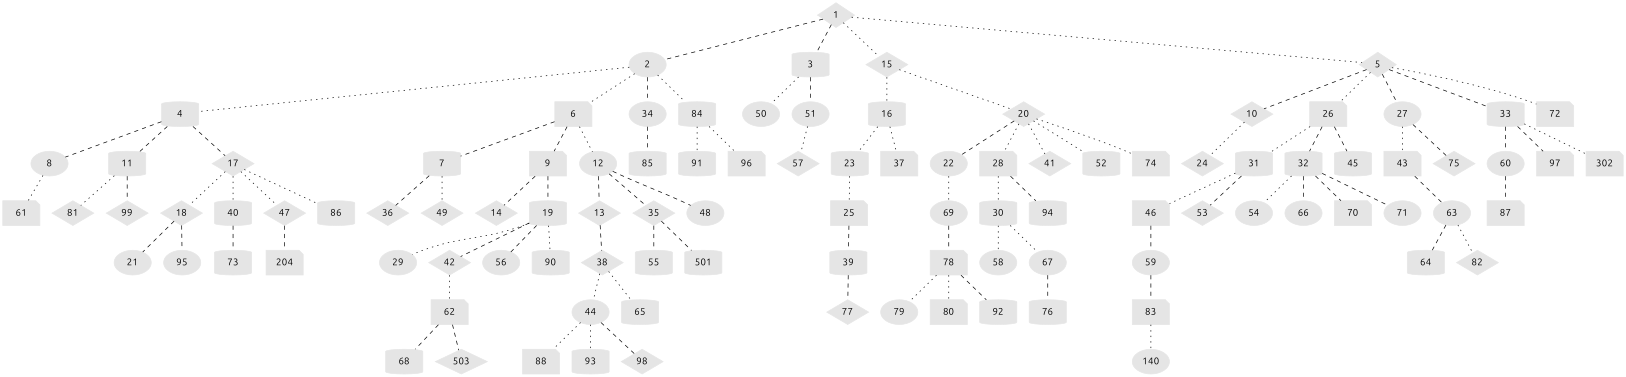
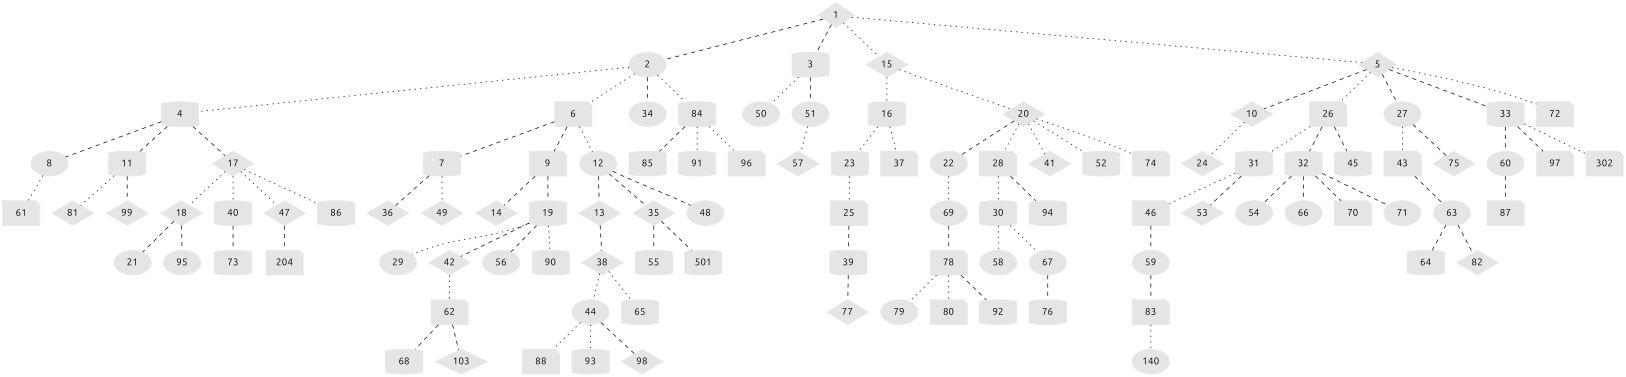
edge "34" -- "85": now "84" -- "85"
edge "32" -- "54": style dotted -> dashed
edge "63" -- "82": style dotted -> dashed
node "503": label "503" -> "103"
